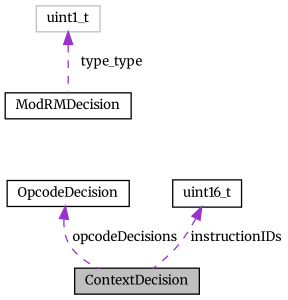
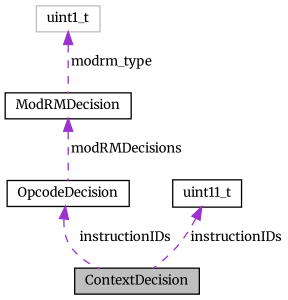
edge "ModRMDecision" -> "uint1_t": label " type_type" -> " modrm_type"
edge "OpcodeDecision" -> "ModRMDecision": added, label "modRMDecisions"
node "uint16_t": label "uint16_t" -> "uint11_t"
edge "ContextDecision" -> "OpcodeDecision": label " opcodeDecisions" -> " instructionIDs"
